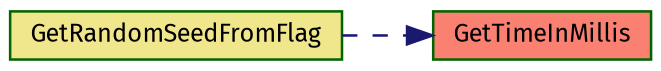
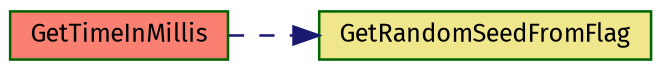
edge "GetRandomSeedFromFlag" -> "GetTimeInMillis": reversed
